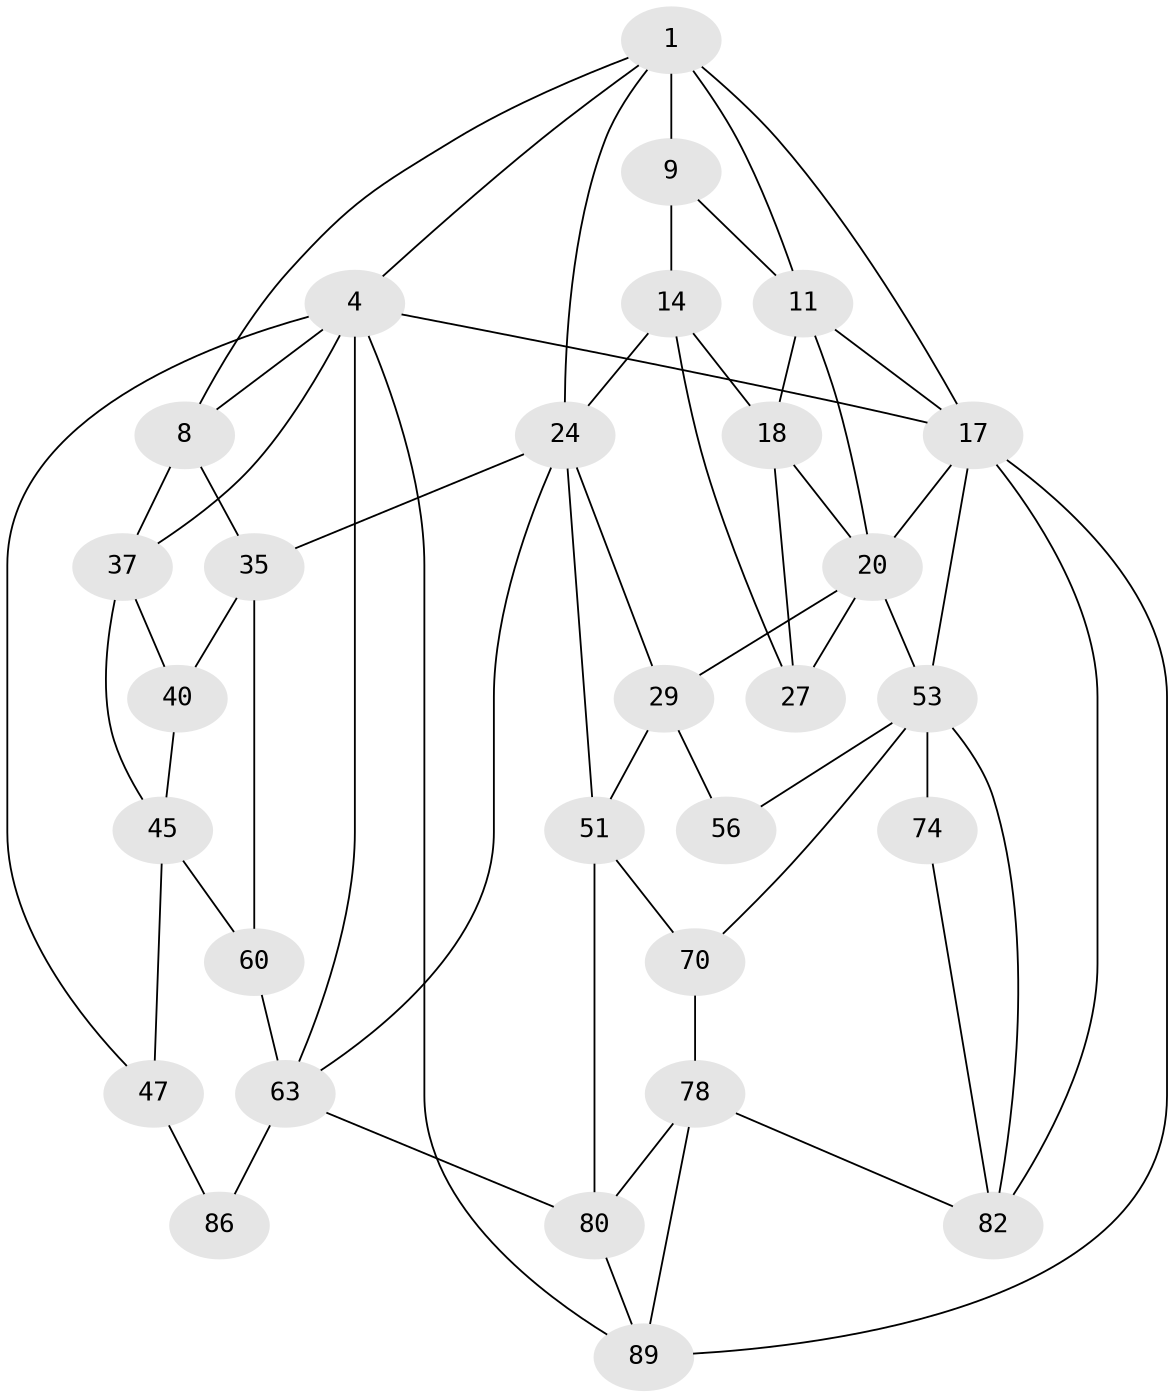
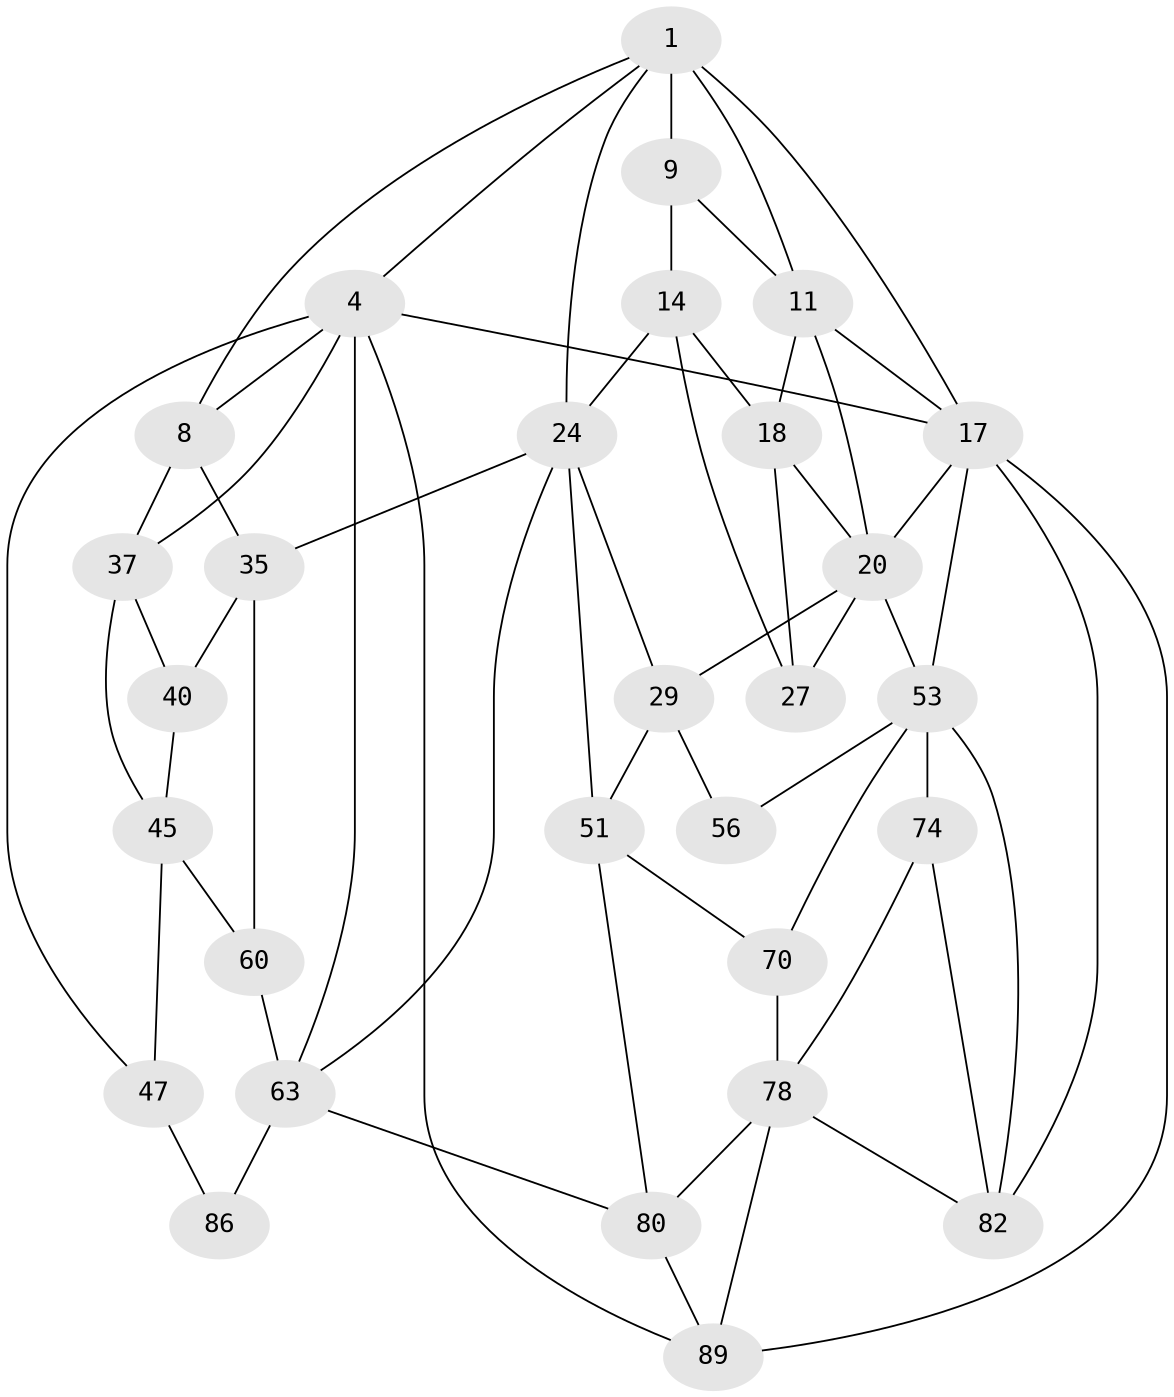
edge "74" -- "78": added
